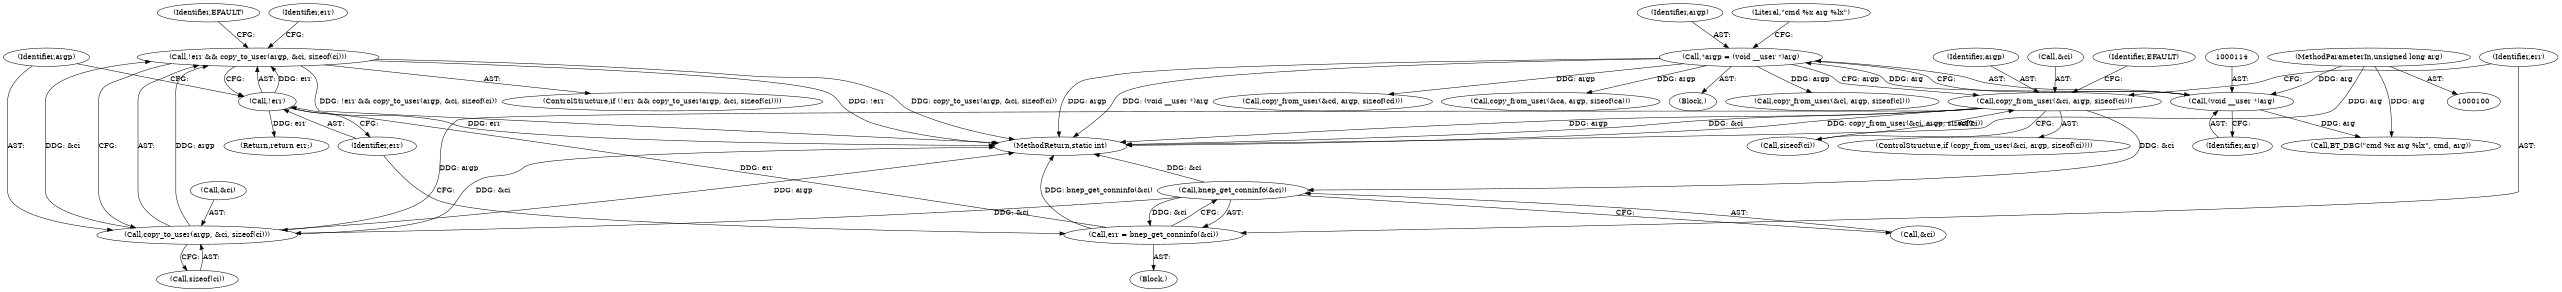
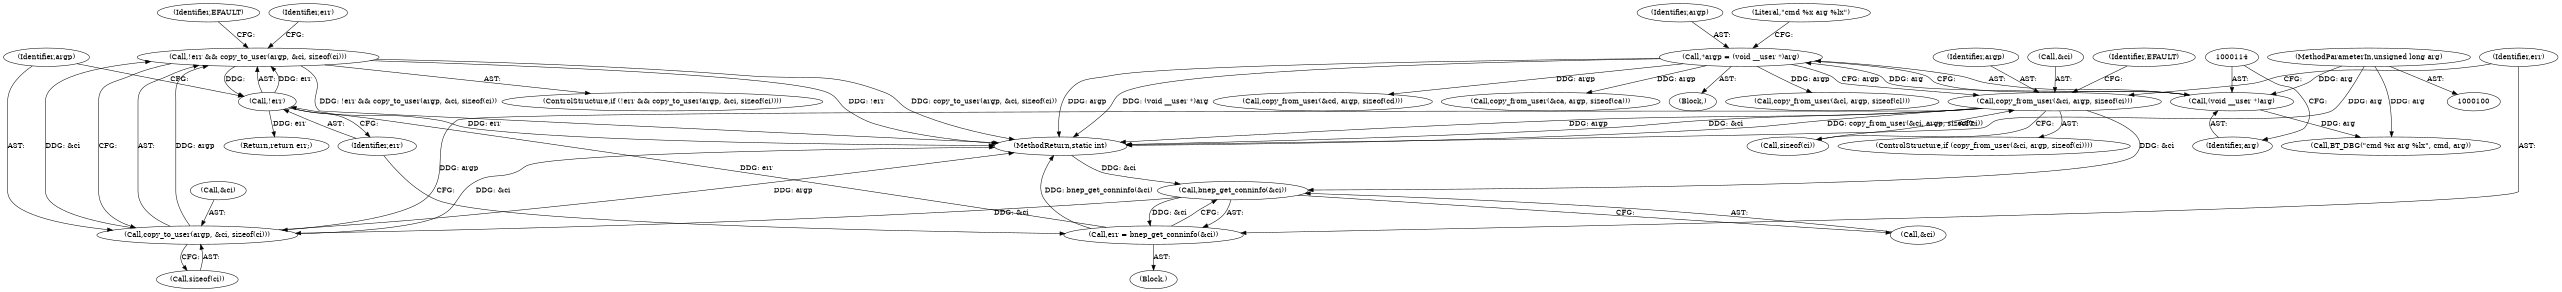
edge "(Call,!err && copy_to_user(argp, &ci, sizeof(ci)))" -> "(Call,!err)": label "CFG: " -> "DDG: "
edge "(Call,(void __user *)arg)" -> "(Identifier,arg)": now "1000114" -> "(Identifier,arg)"
edge "(Call,bnep_get_conninfo(&ci))" -> "(MethodReturn,static int)": reversed
